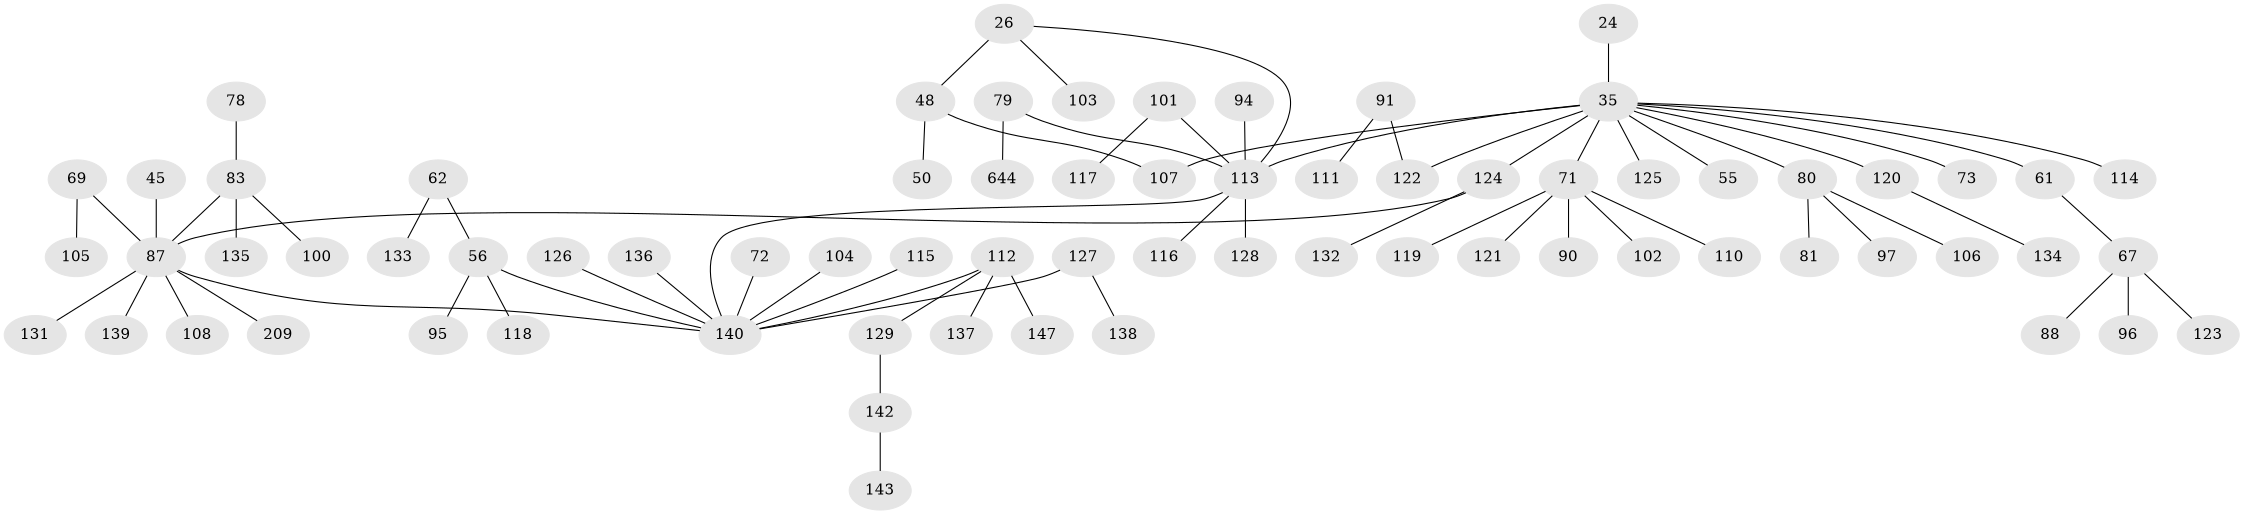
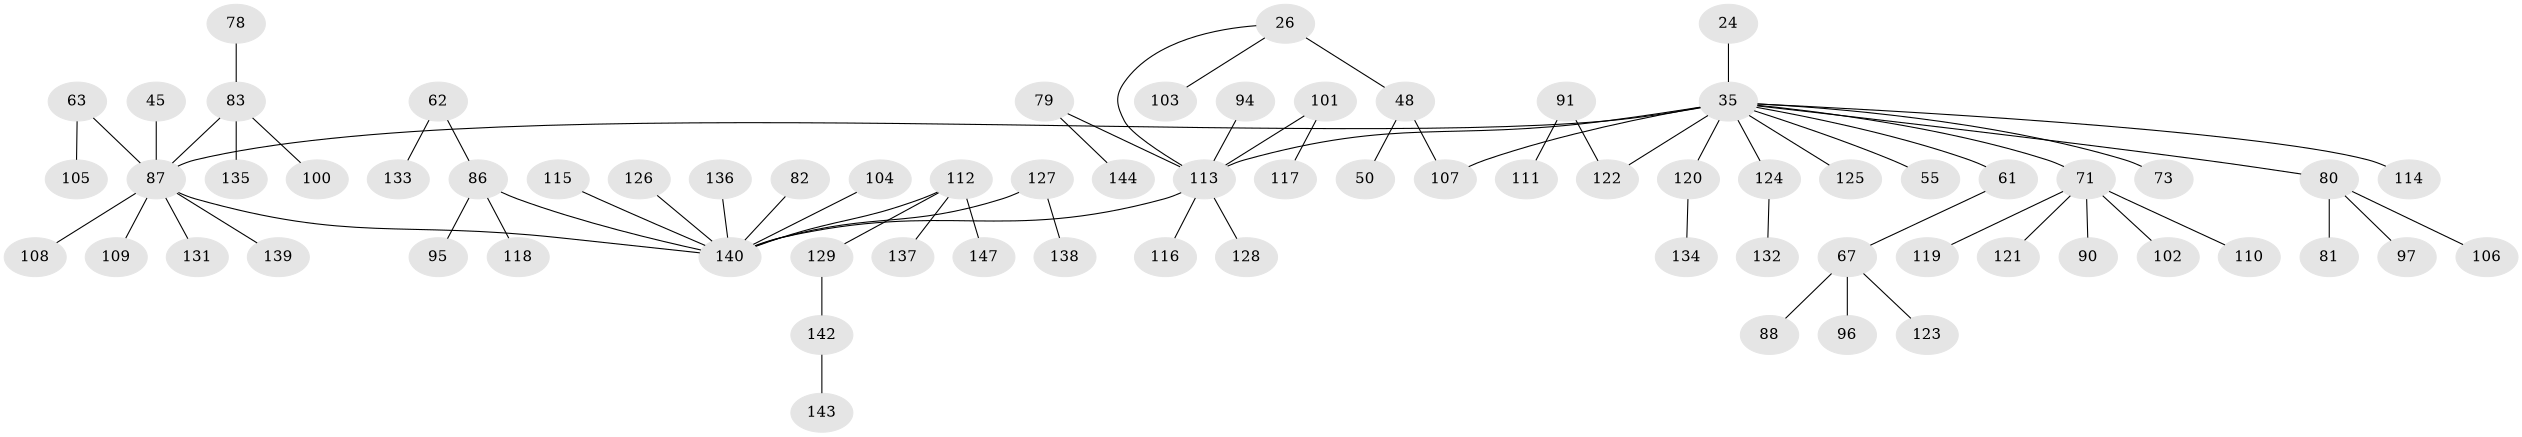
node "69": label "69" -> "63"
node "644": label "644" -> "144"
edge "124" -- "87": now "35" -- "87"
node "56": label "56" -> "86"
node "72": label "72" -> "82"
node "209": label "209" -> "109"
